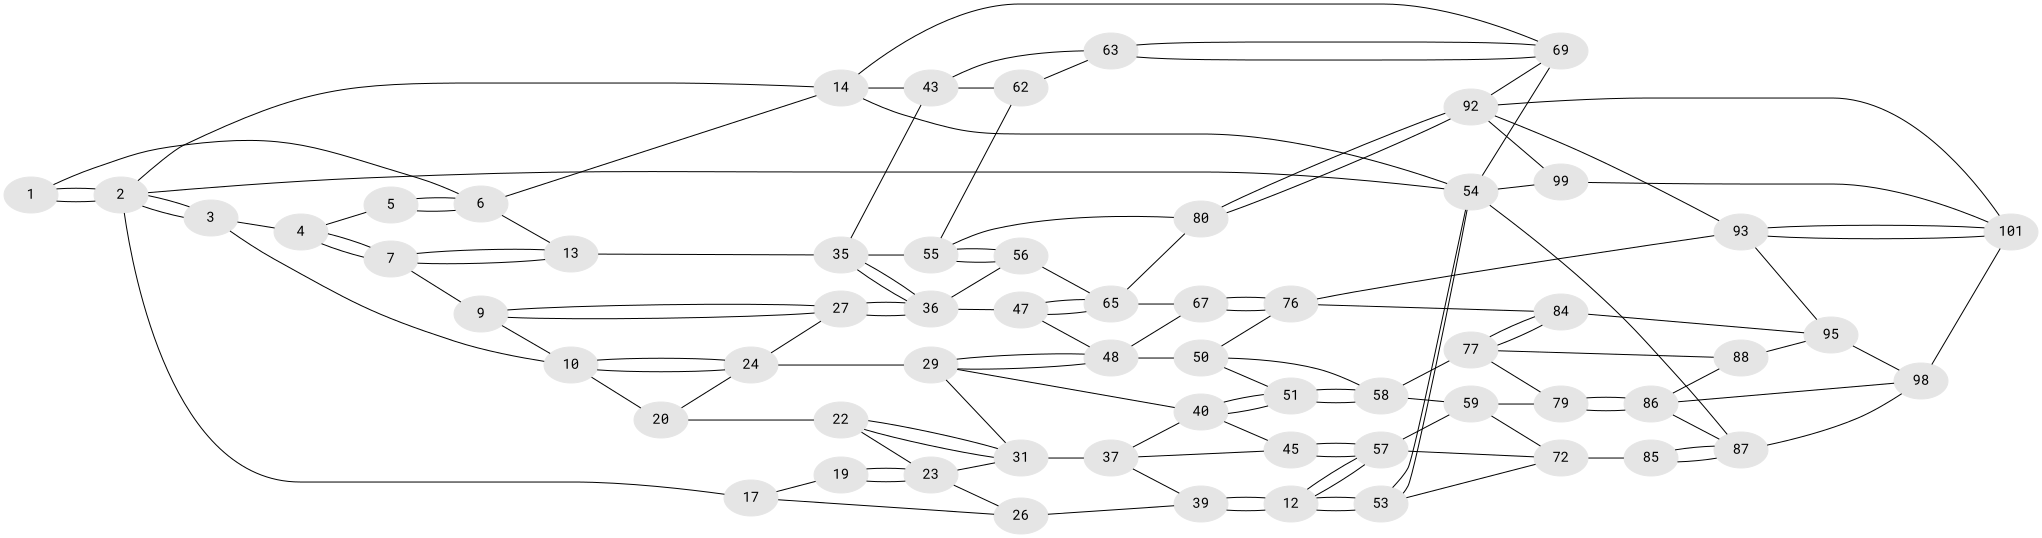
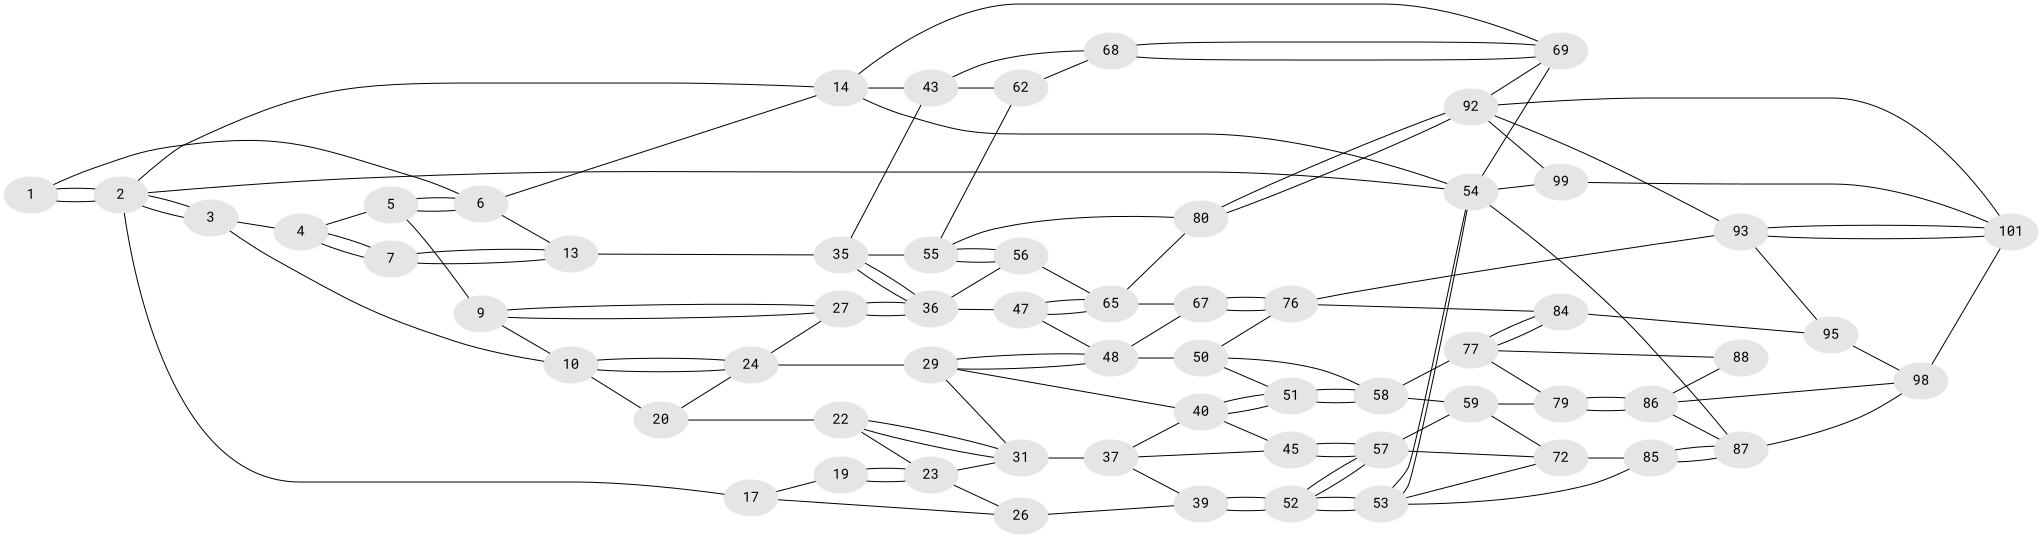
node "63": label "63" -> "68"
edge "7" -- "9": now "5" -- "9"
edge "95" -- "88": removed
edge "85" -- "53": added
node "12": label "12" -> "52"
